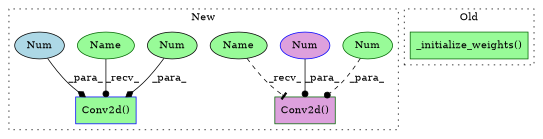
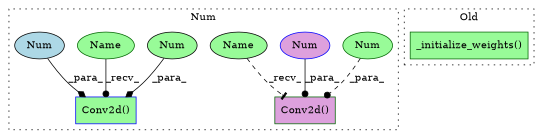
cluster "New": label "New" -> "Num"
